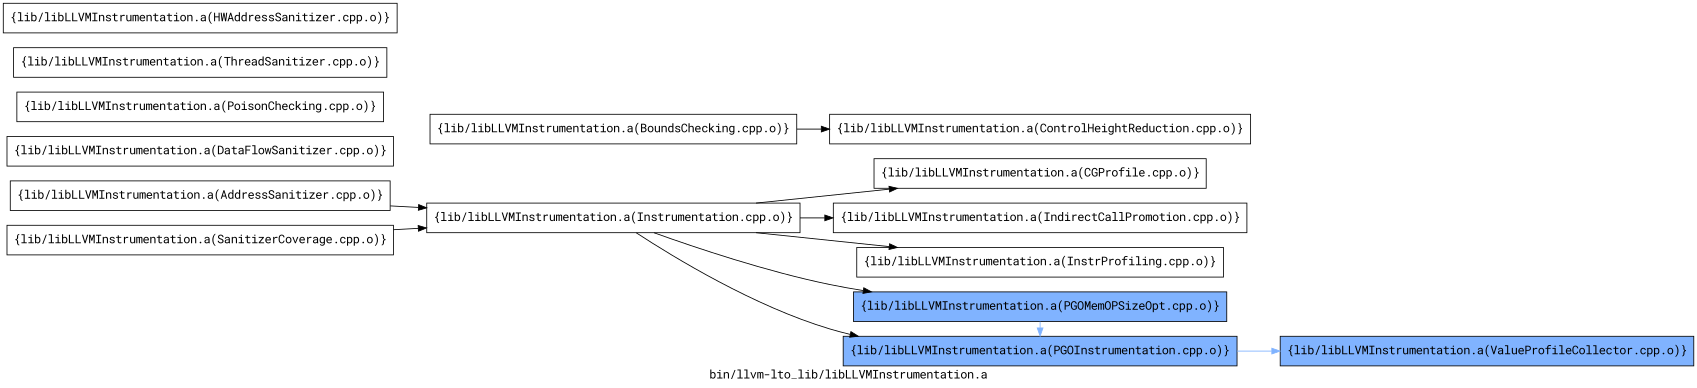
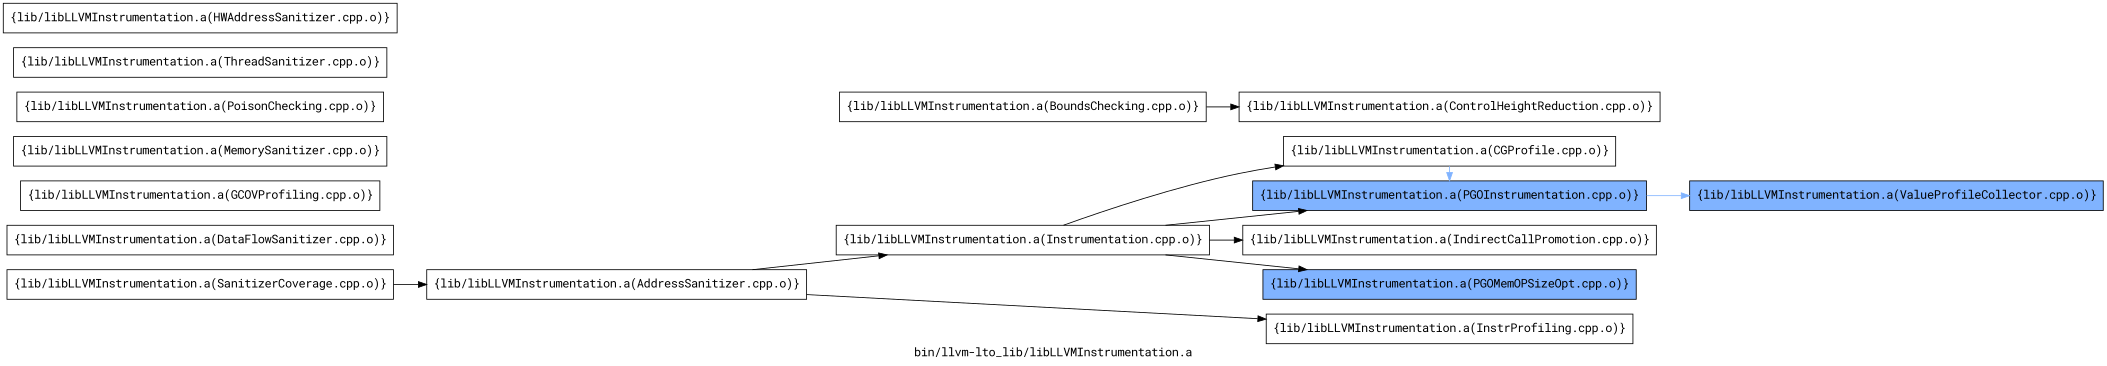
node "{lib/libLLVMInstrumentation.a(MemorySanitizer.cpp.o)}": added
node "{lib/libLLVMInstrumentation.a(GCOVProfiling.cpp.o)}": added
edge "{lib/libLLVMInstrumentation.a(SanitizerCoverage.cpp.o)}" -> "{lib/libLLVMInstrumentation.a(Instrumentation.cpp.o)}": now "{lib/libLLVMInstrumentation.a(SanitizerCoverage.cpp.o)}" -> "{lib/libLLVMInstrumentation.a(AddressSanitizer.cpp.o)}"
edge "{lib/libLLVMInstrumentation.a(Instrumentation.cpp.o)}" -> "{lib/libLLVMInstrumentation.a(InstrProfiling.cpp.o)}": now "{lib/libLLVMInstrumentation.a(AddressSanitizer.cpp.o)}" -> "{lib/libLLVMInstrumentation.a(InstrProfiling.cpp.o)}"
edge "{lib/libLLVMInstrumentation.a(PGOMemOPSizeOpt.cpp.o)}" -> "{lib/libLLVMInstrumentation.a(PGOInstrumentation.cpp.o)}": now "{lib/libLLVMInstrumentation.a(CGProfile.cpp.o)}" -> "{lib/libLLVMInstrumentation.a(PGOInstrumentation.cpp.o)}"
